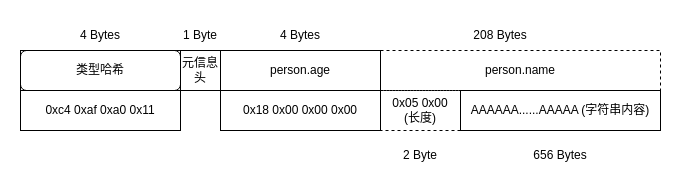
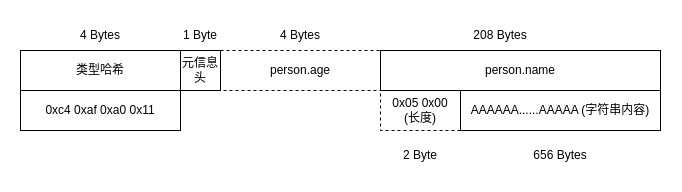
node "类型哈希": shape rounded rectangle -> rectangle
node "person.age": style solid -> dashed
node "person.name": style dashed -> solid
node "0x18 0x00 0x00 0x00": removed
